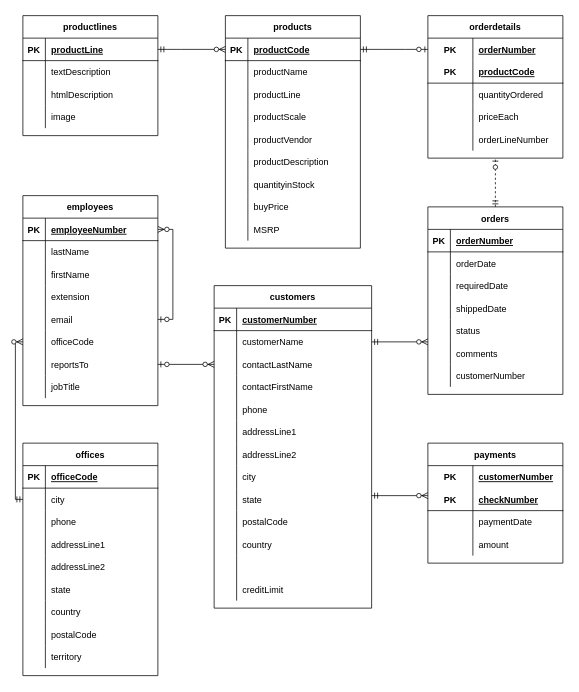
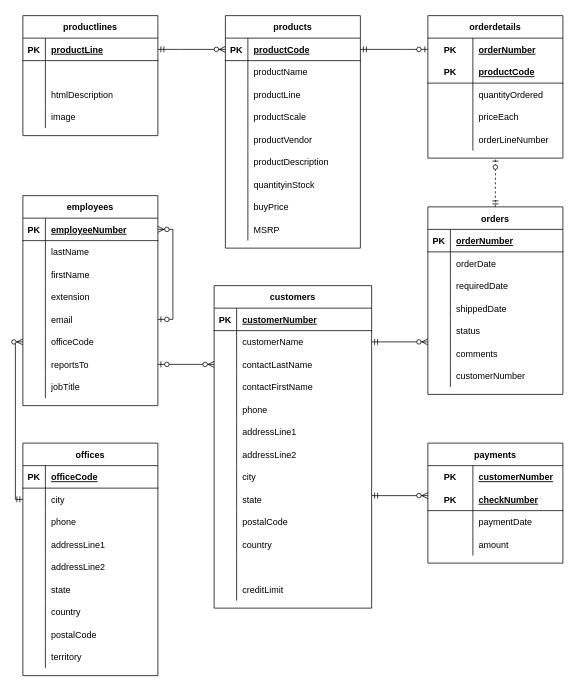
node "textDescription": removed
